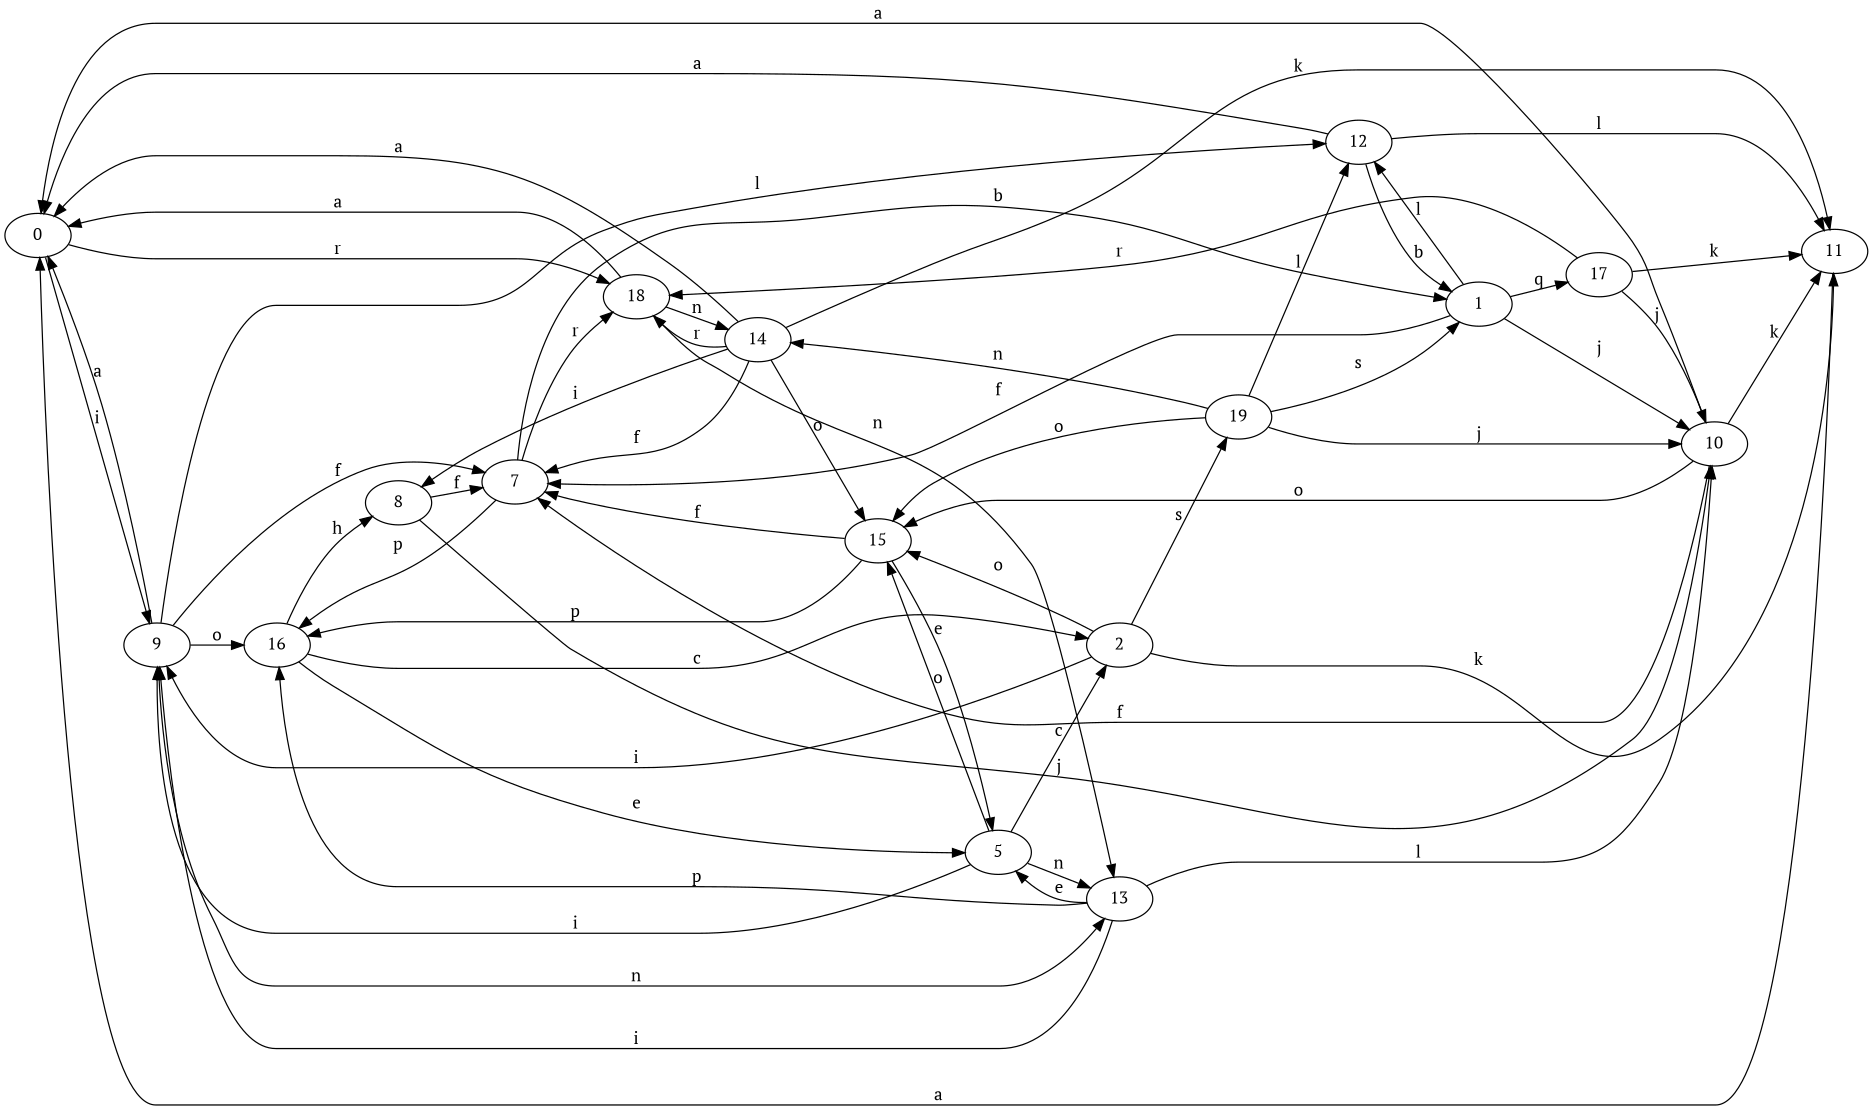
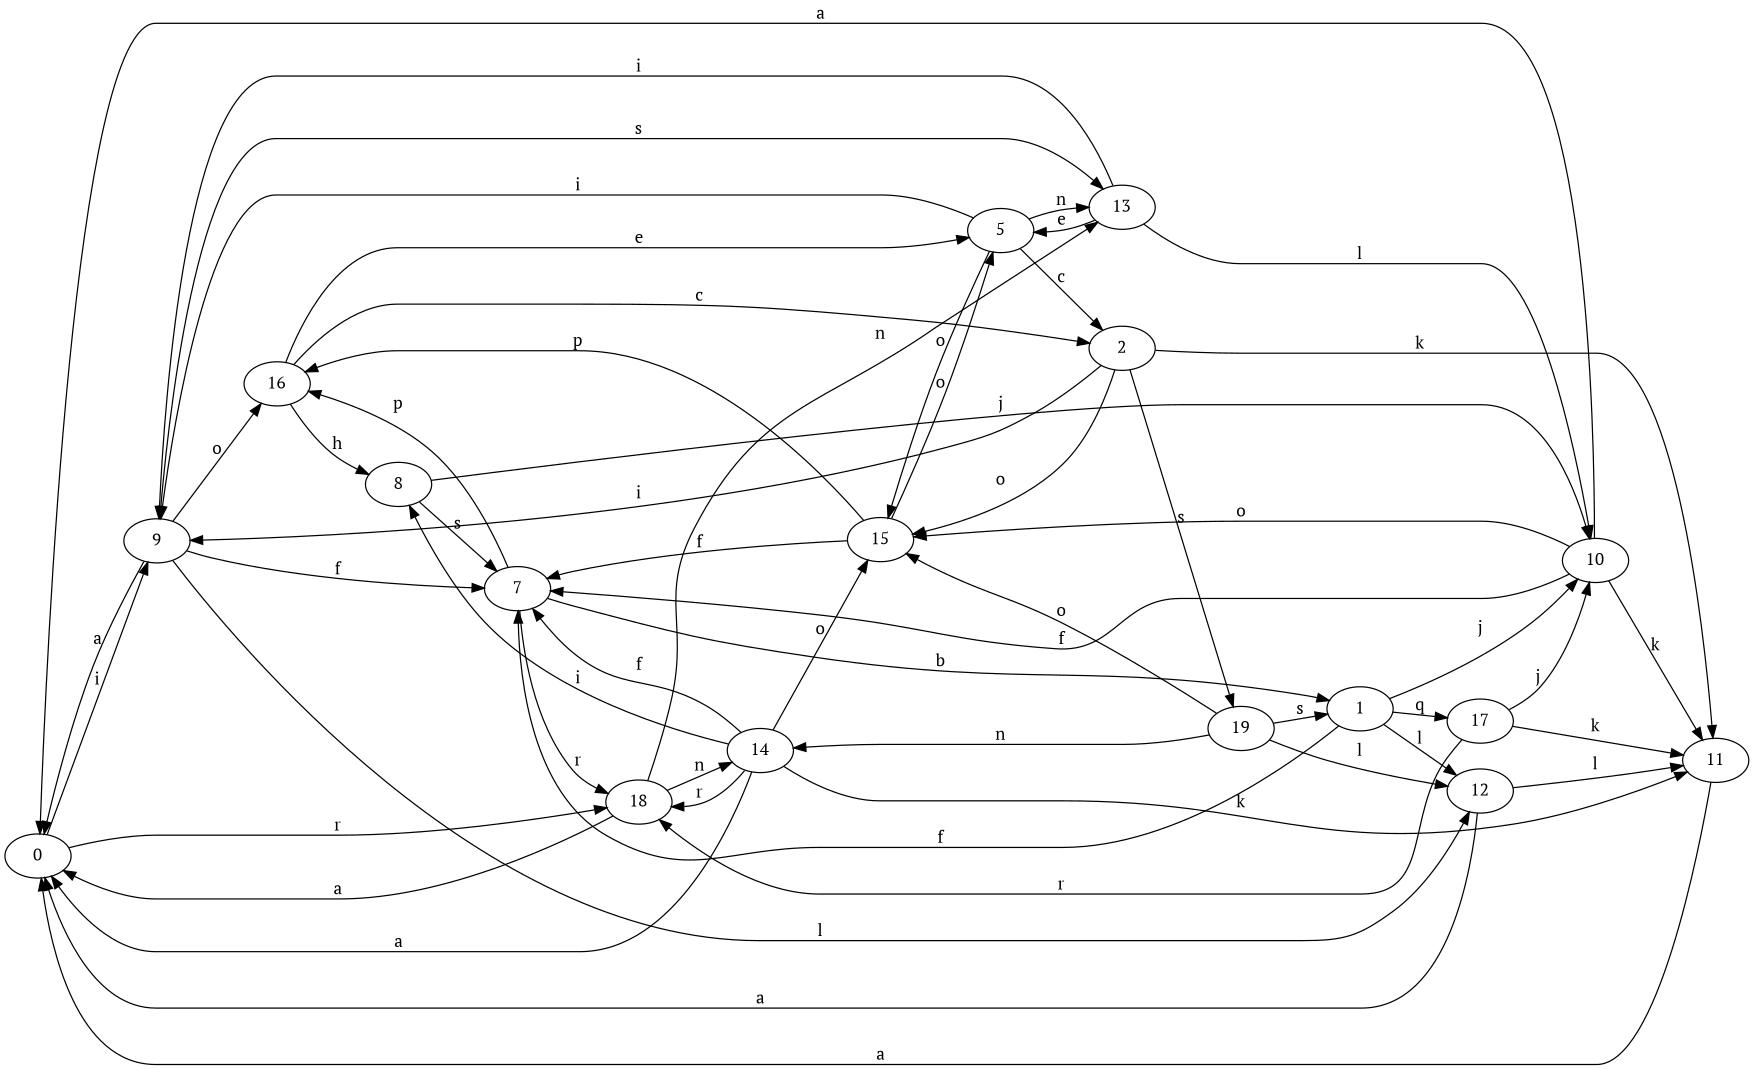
edge "12" -> "1": removed, label "b"
edge "19" -> "10": removed, label "j"
edge "8" -> "7": label "f" -> "s"
edge "15" -> "5": label "e" -> "o"
edge "13" -> "16": removed, label "p"
edge "9" -> "13": label "n" -> "s"
